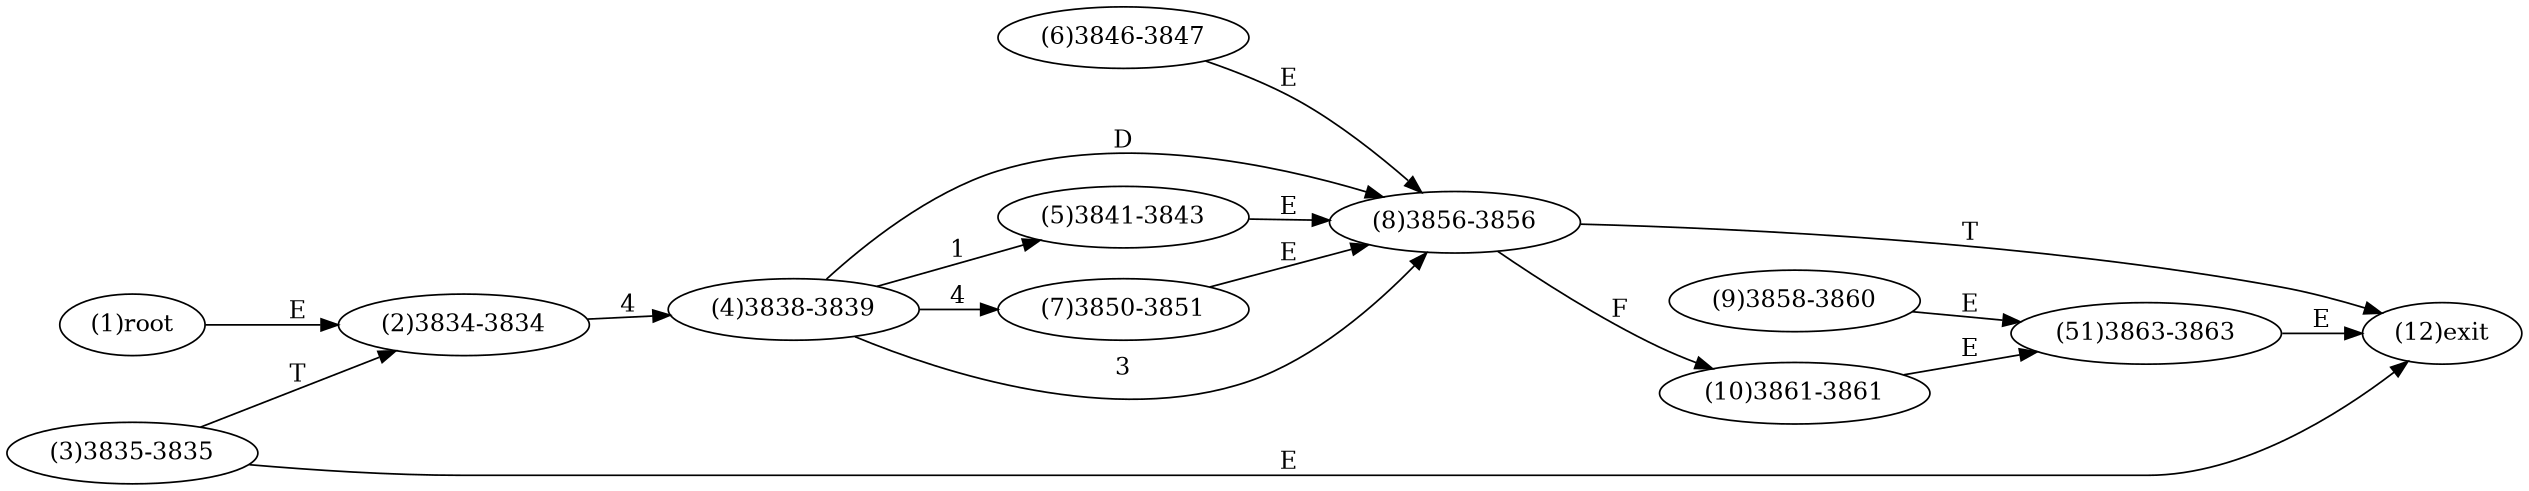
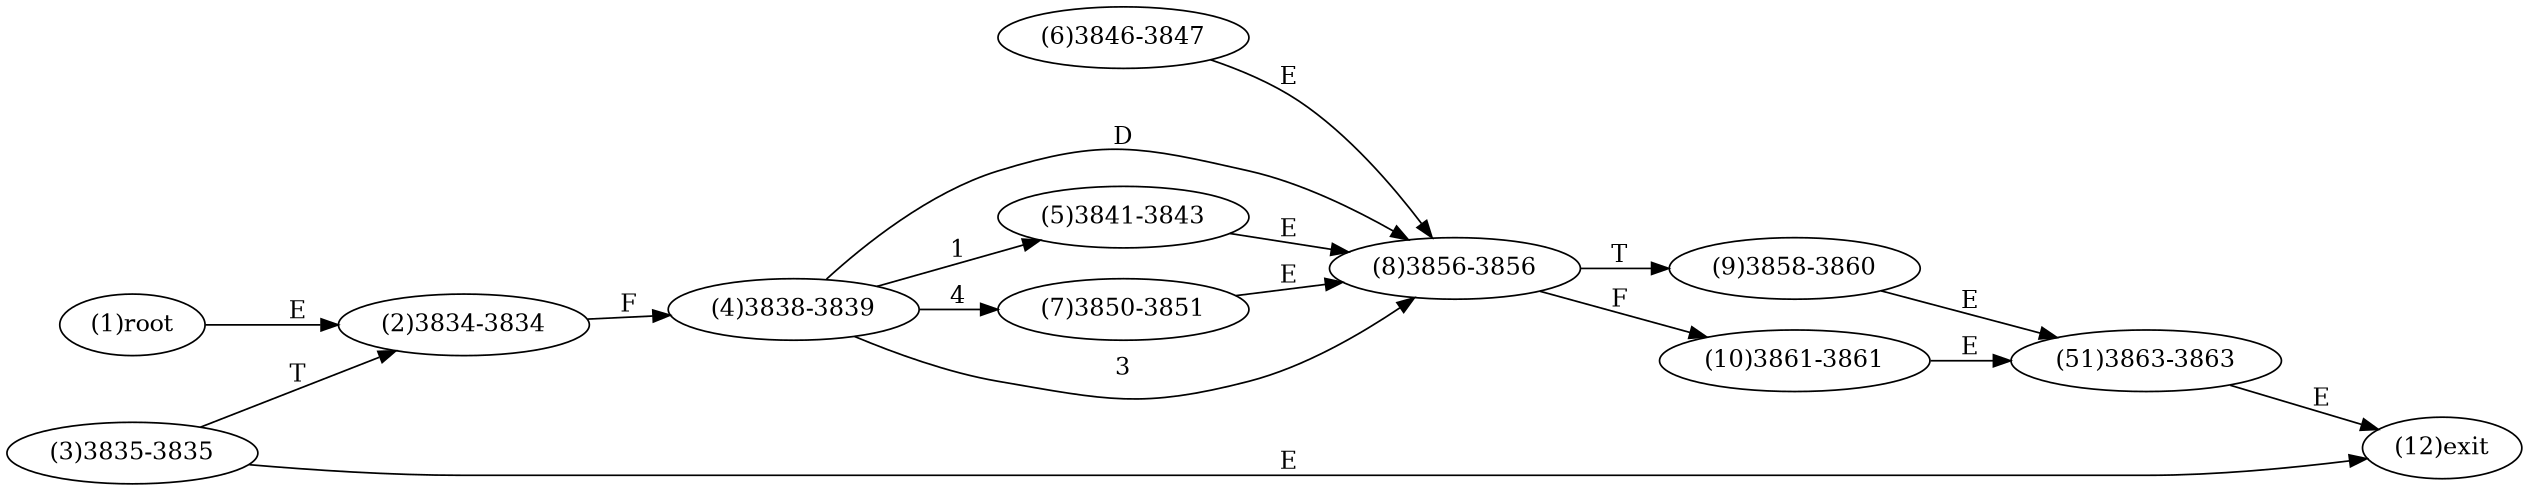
edge "(8)3856-3856" -> "(12)exit": now "(8)3856-3856" -> "(9)3858-3860"
edge "(2)3834-3834" -> "(4)3838-3839": label "4" -> "F"
